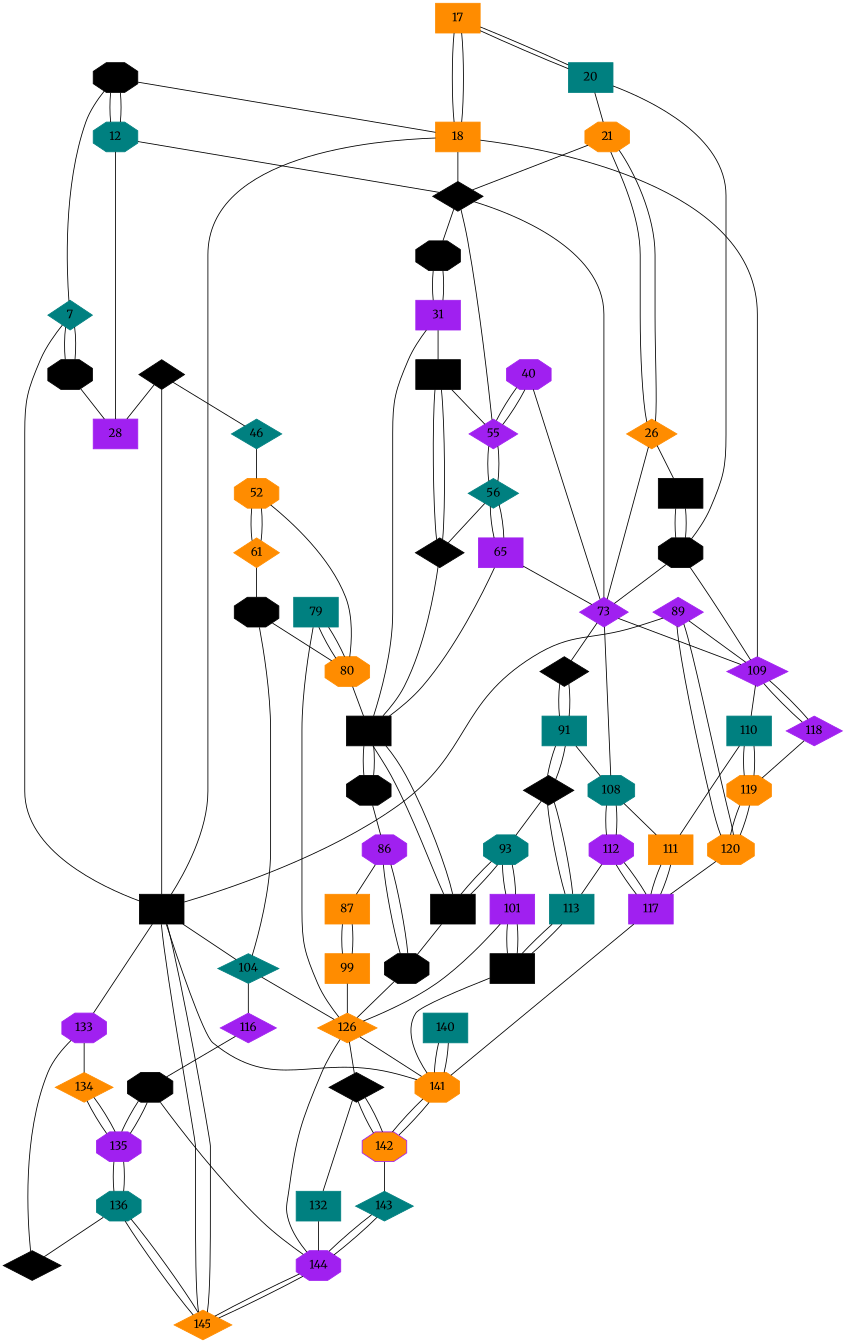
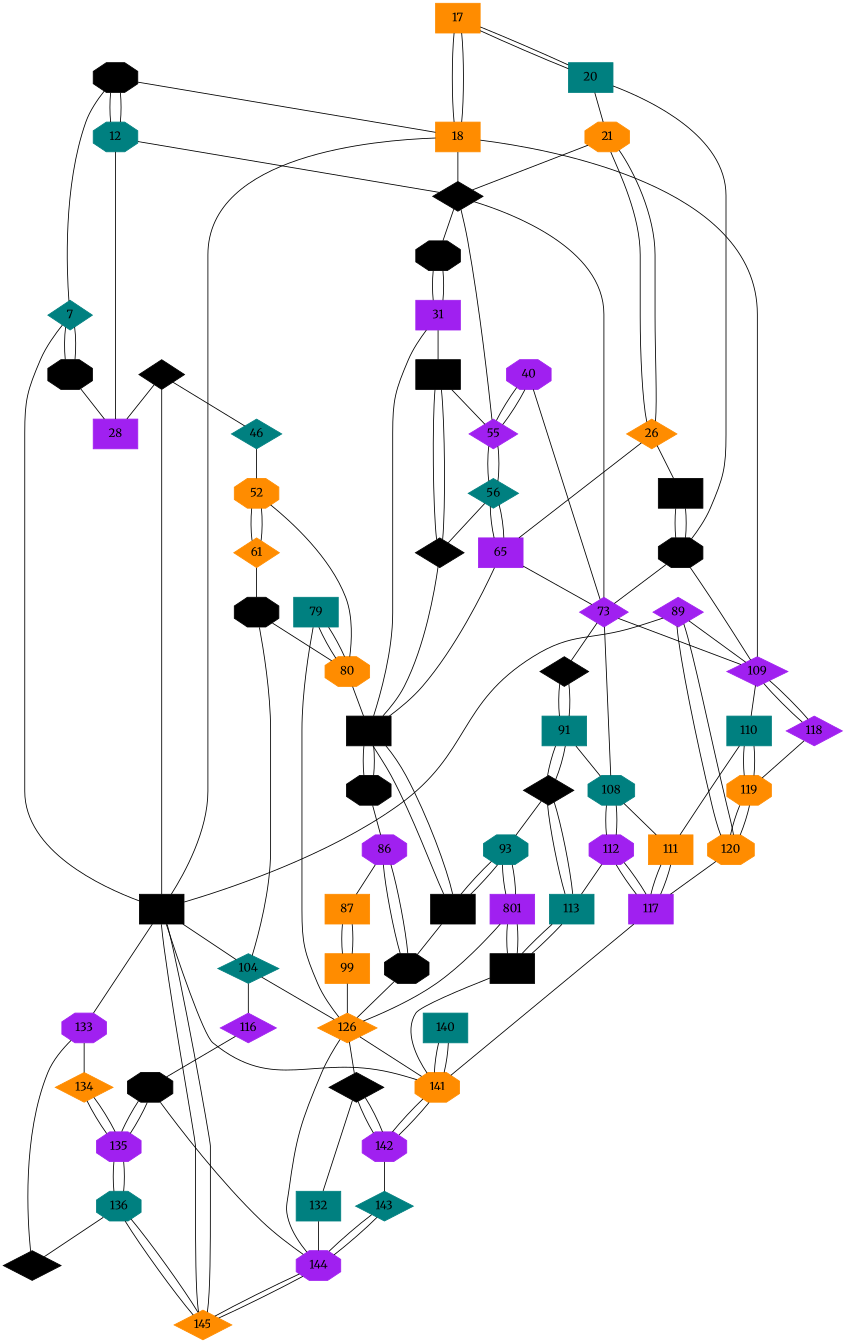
edge "26" -- "73": now "26" -- "65"
node "101": label "101" -> "801"
node "142": fillcolor darkorange -> purple
